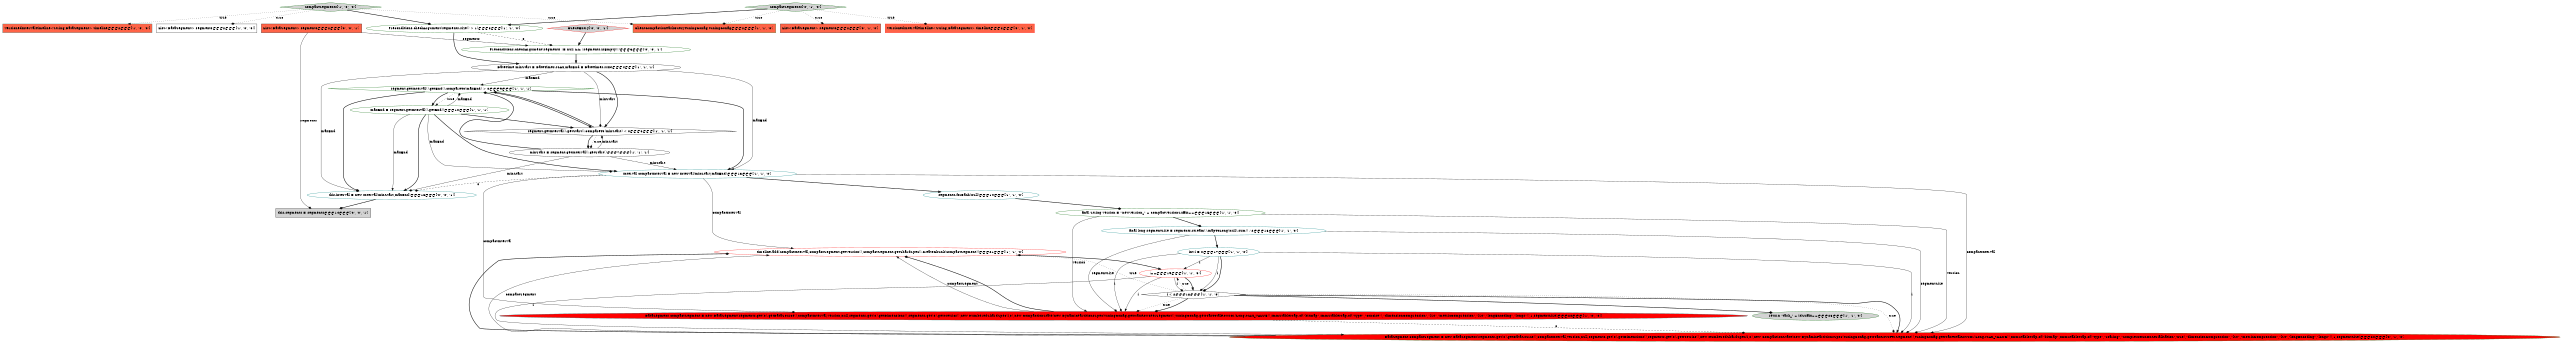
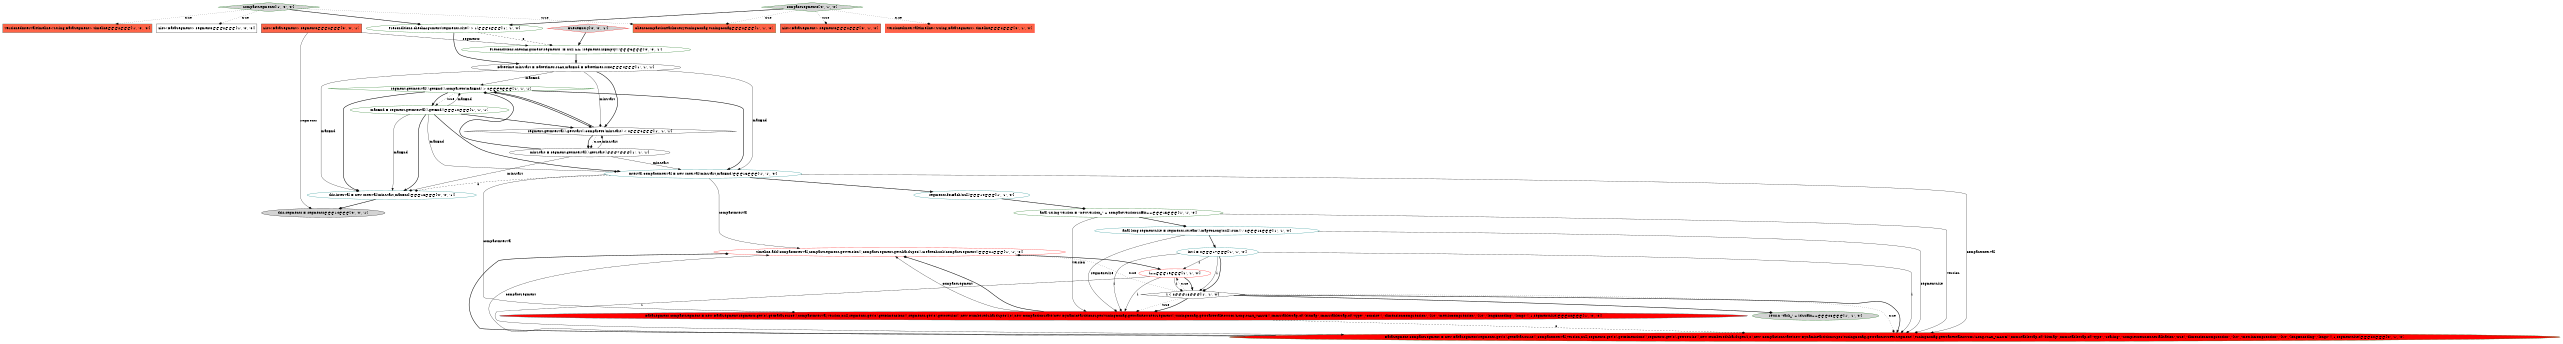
node "this.segments = segments@@@14@@@['0', '0', '1']": shape box -> ellipse
